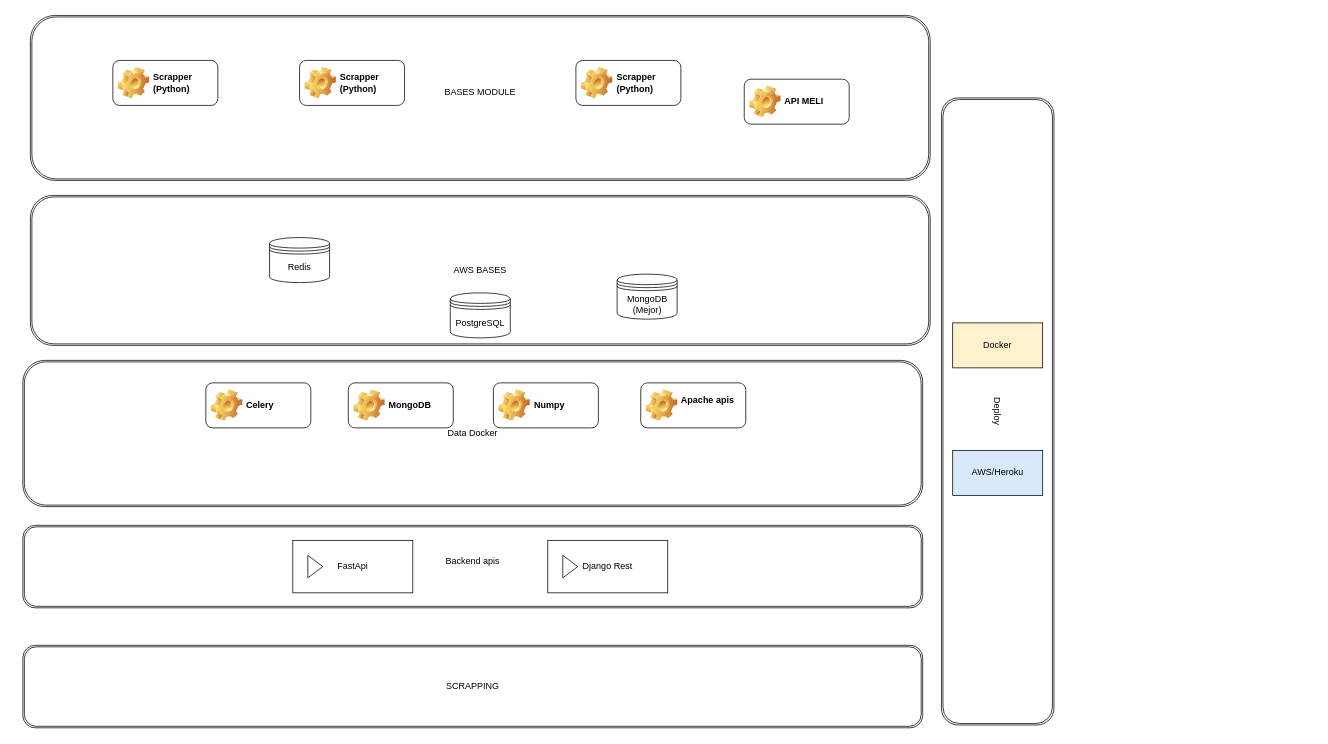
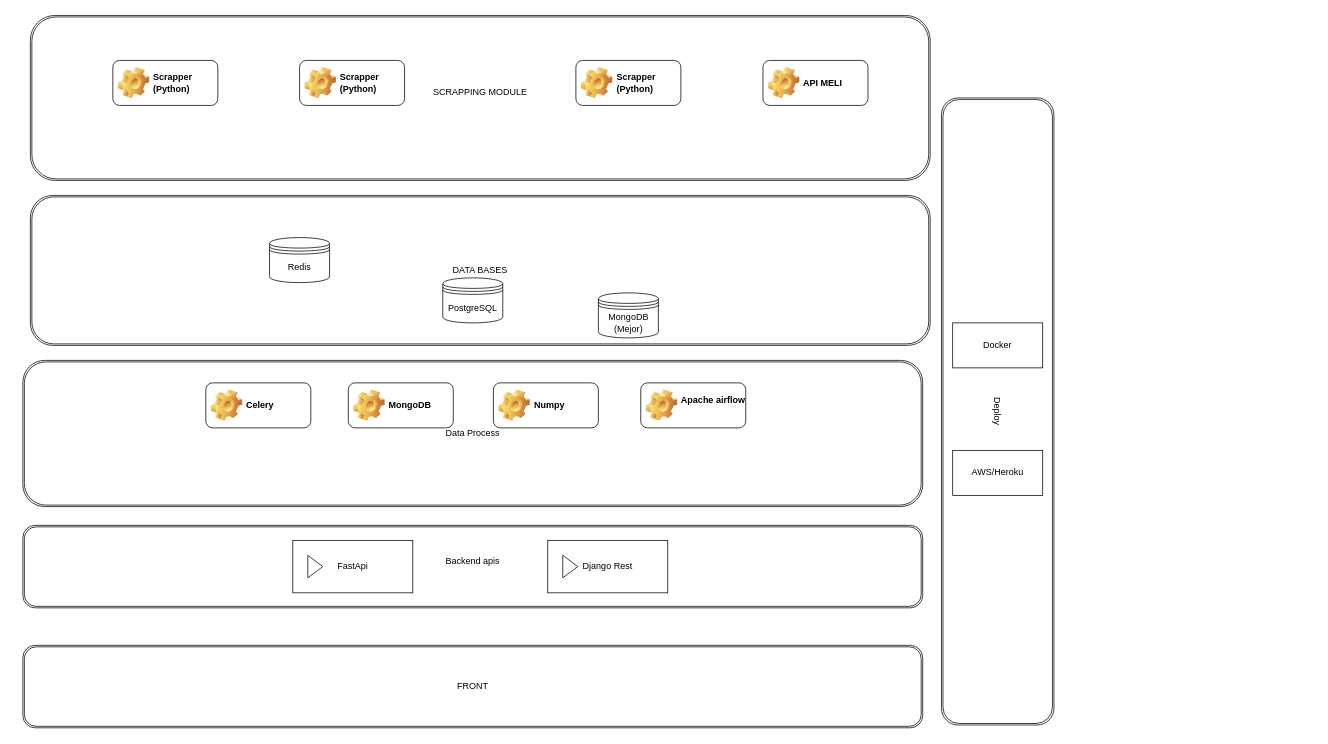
node "BASES MODULE": label "BASES MODULE" -> "SCRAPPING MODULE"
node "API MELI": moved (797, 102) -> (816, 83)
node "AWS BASES": label "AWS BASES" -> "DATA BASES"
node "MongoDB (Mejor)": moved (647, 297) -> (629, 315)
node "PostgreSQL": moved (480, 315) -> (473, 300)
node "Docker": fillcolor #fff2cc -> #ffffff
node "Apache apis": label "Apache apis" -> "Apache airflow"
node "Data Docker": label "Data Docker" -> "Data Process"
node "AWS/Heroku": fillcolor #dae8fc -> #ffffff
node "SCRAPPING": label "SCRAPPING" -> "FRONT"
